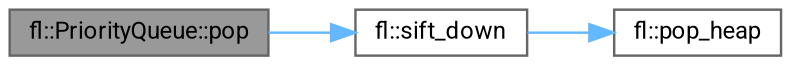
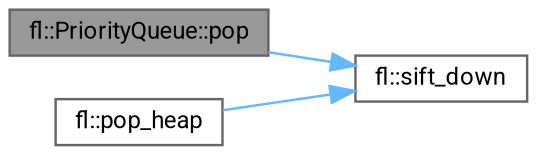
edge "fl::sift_down" -> "fl::pop_heap": reversed
